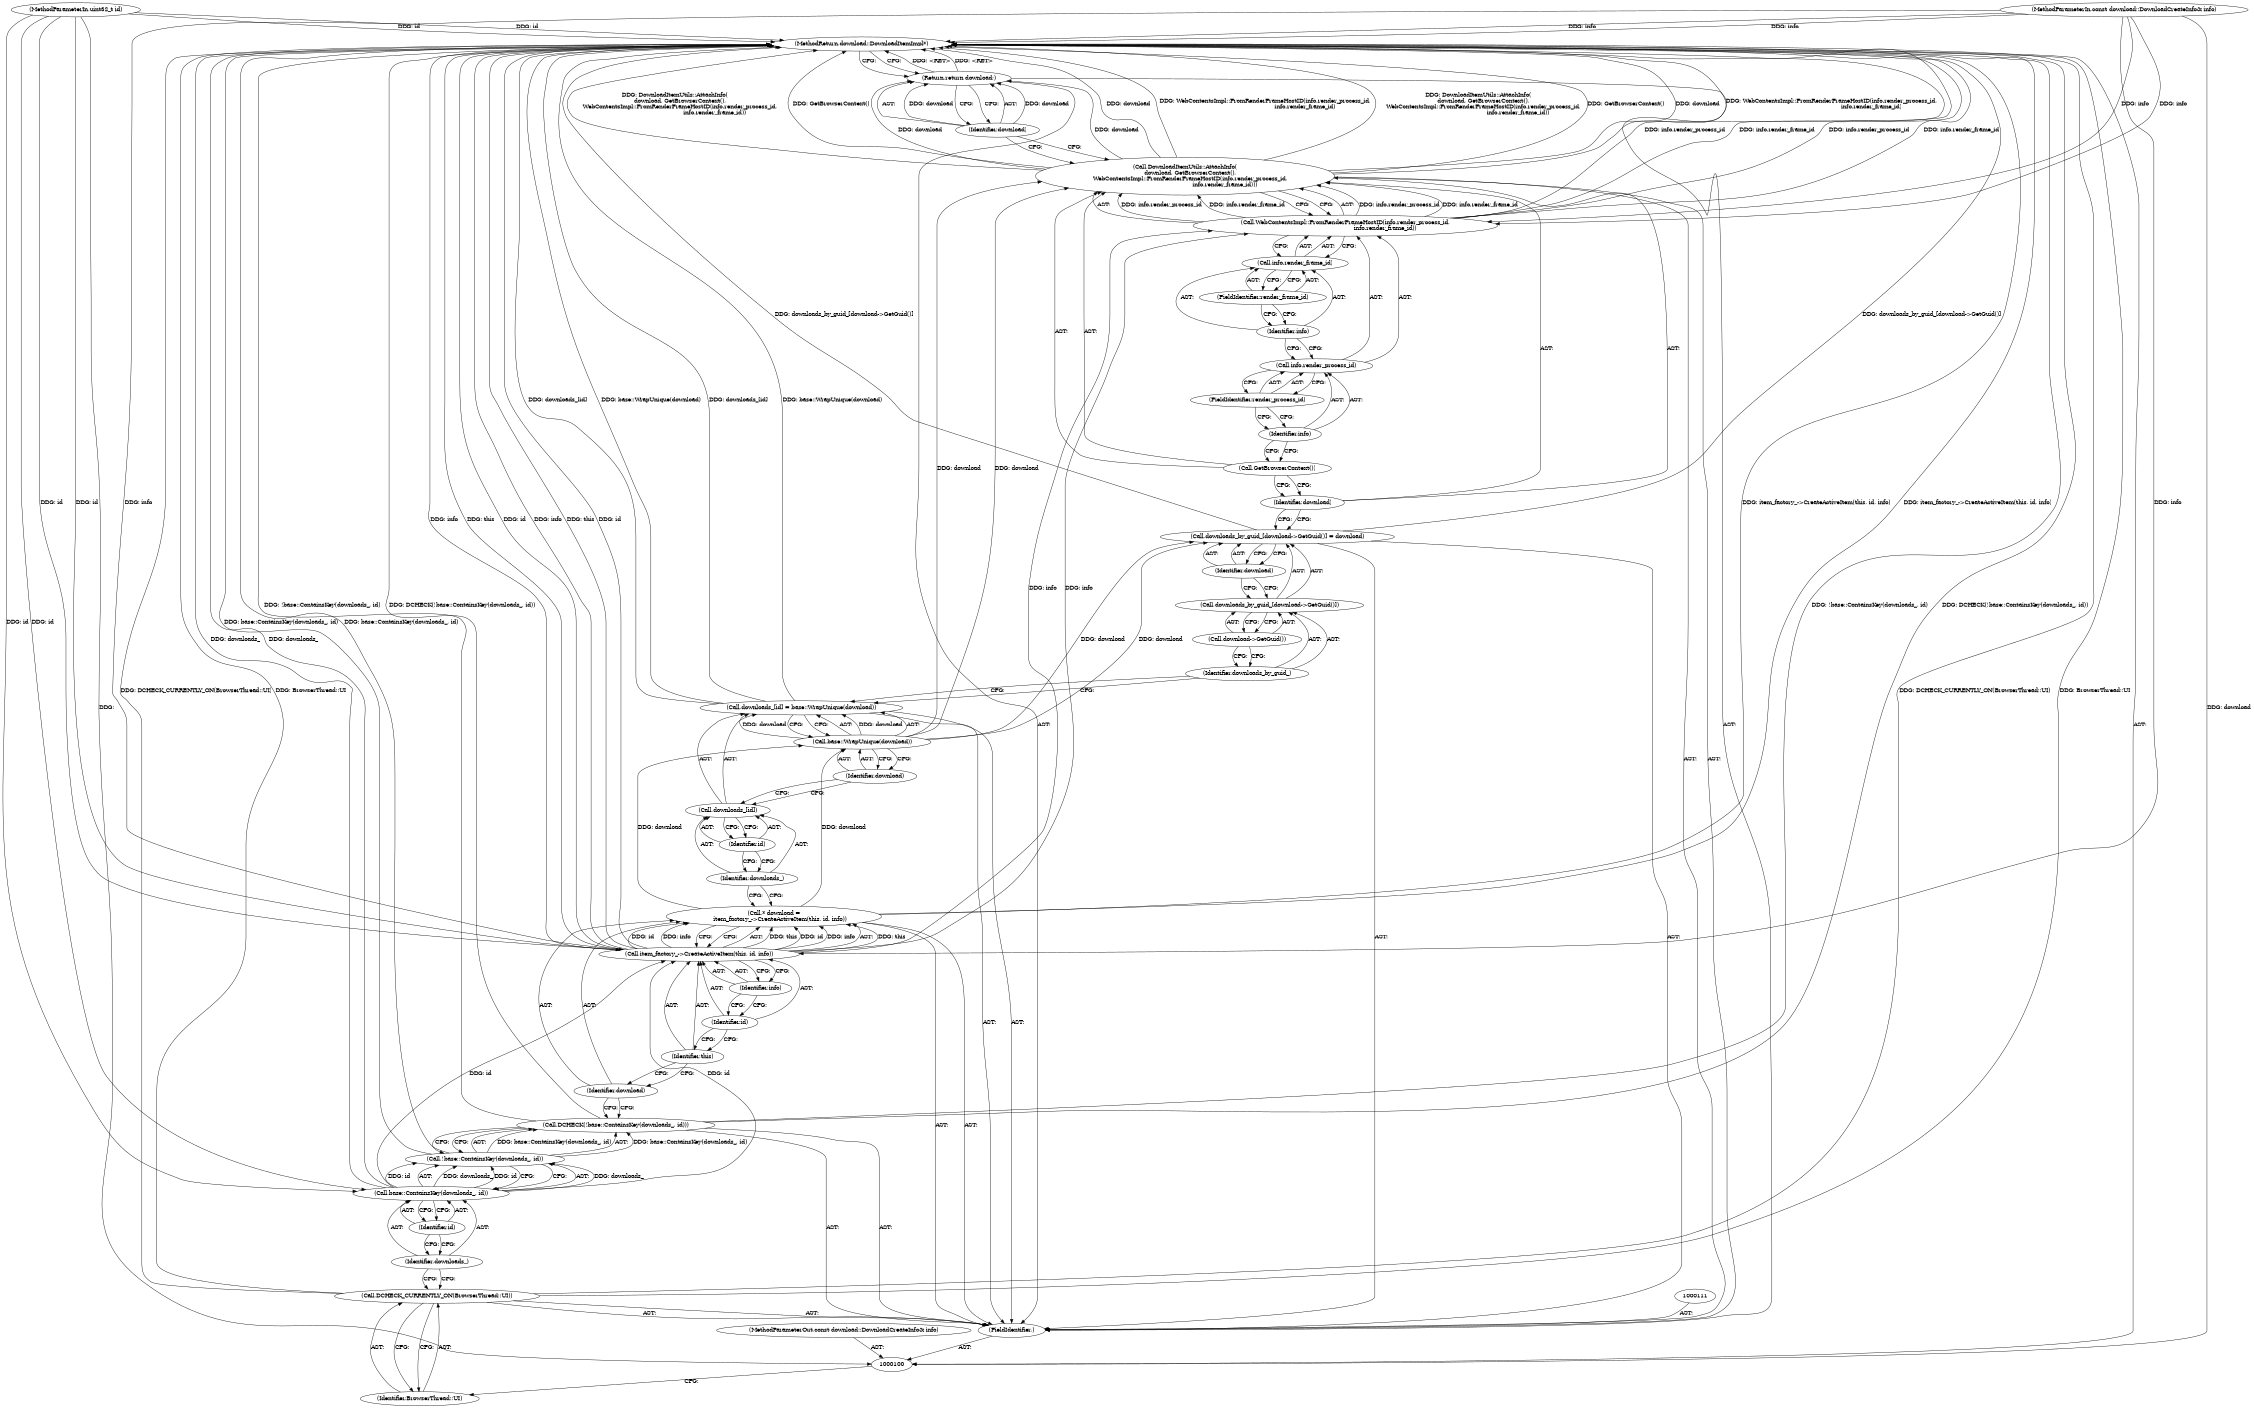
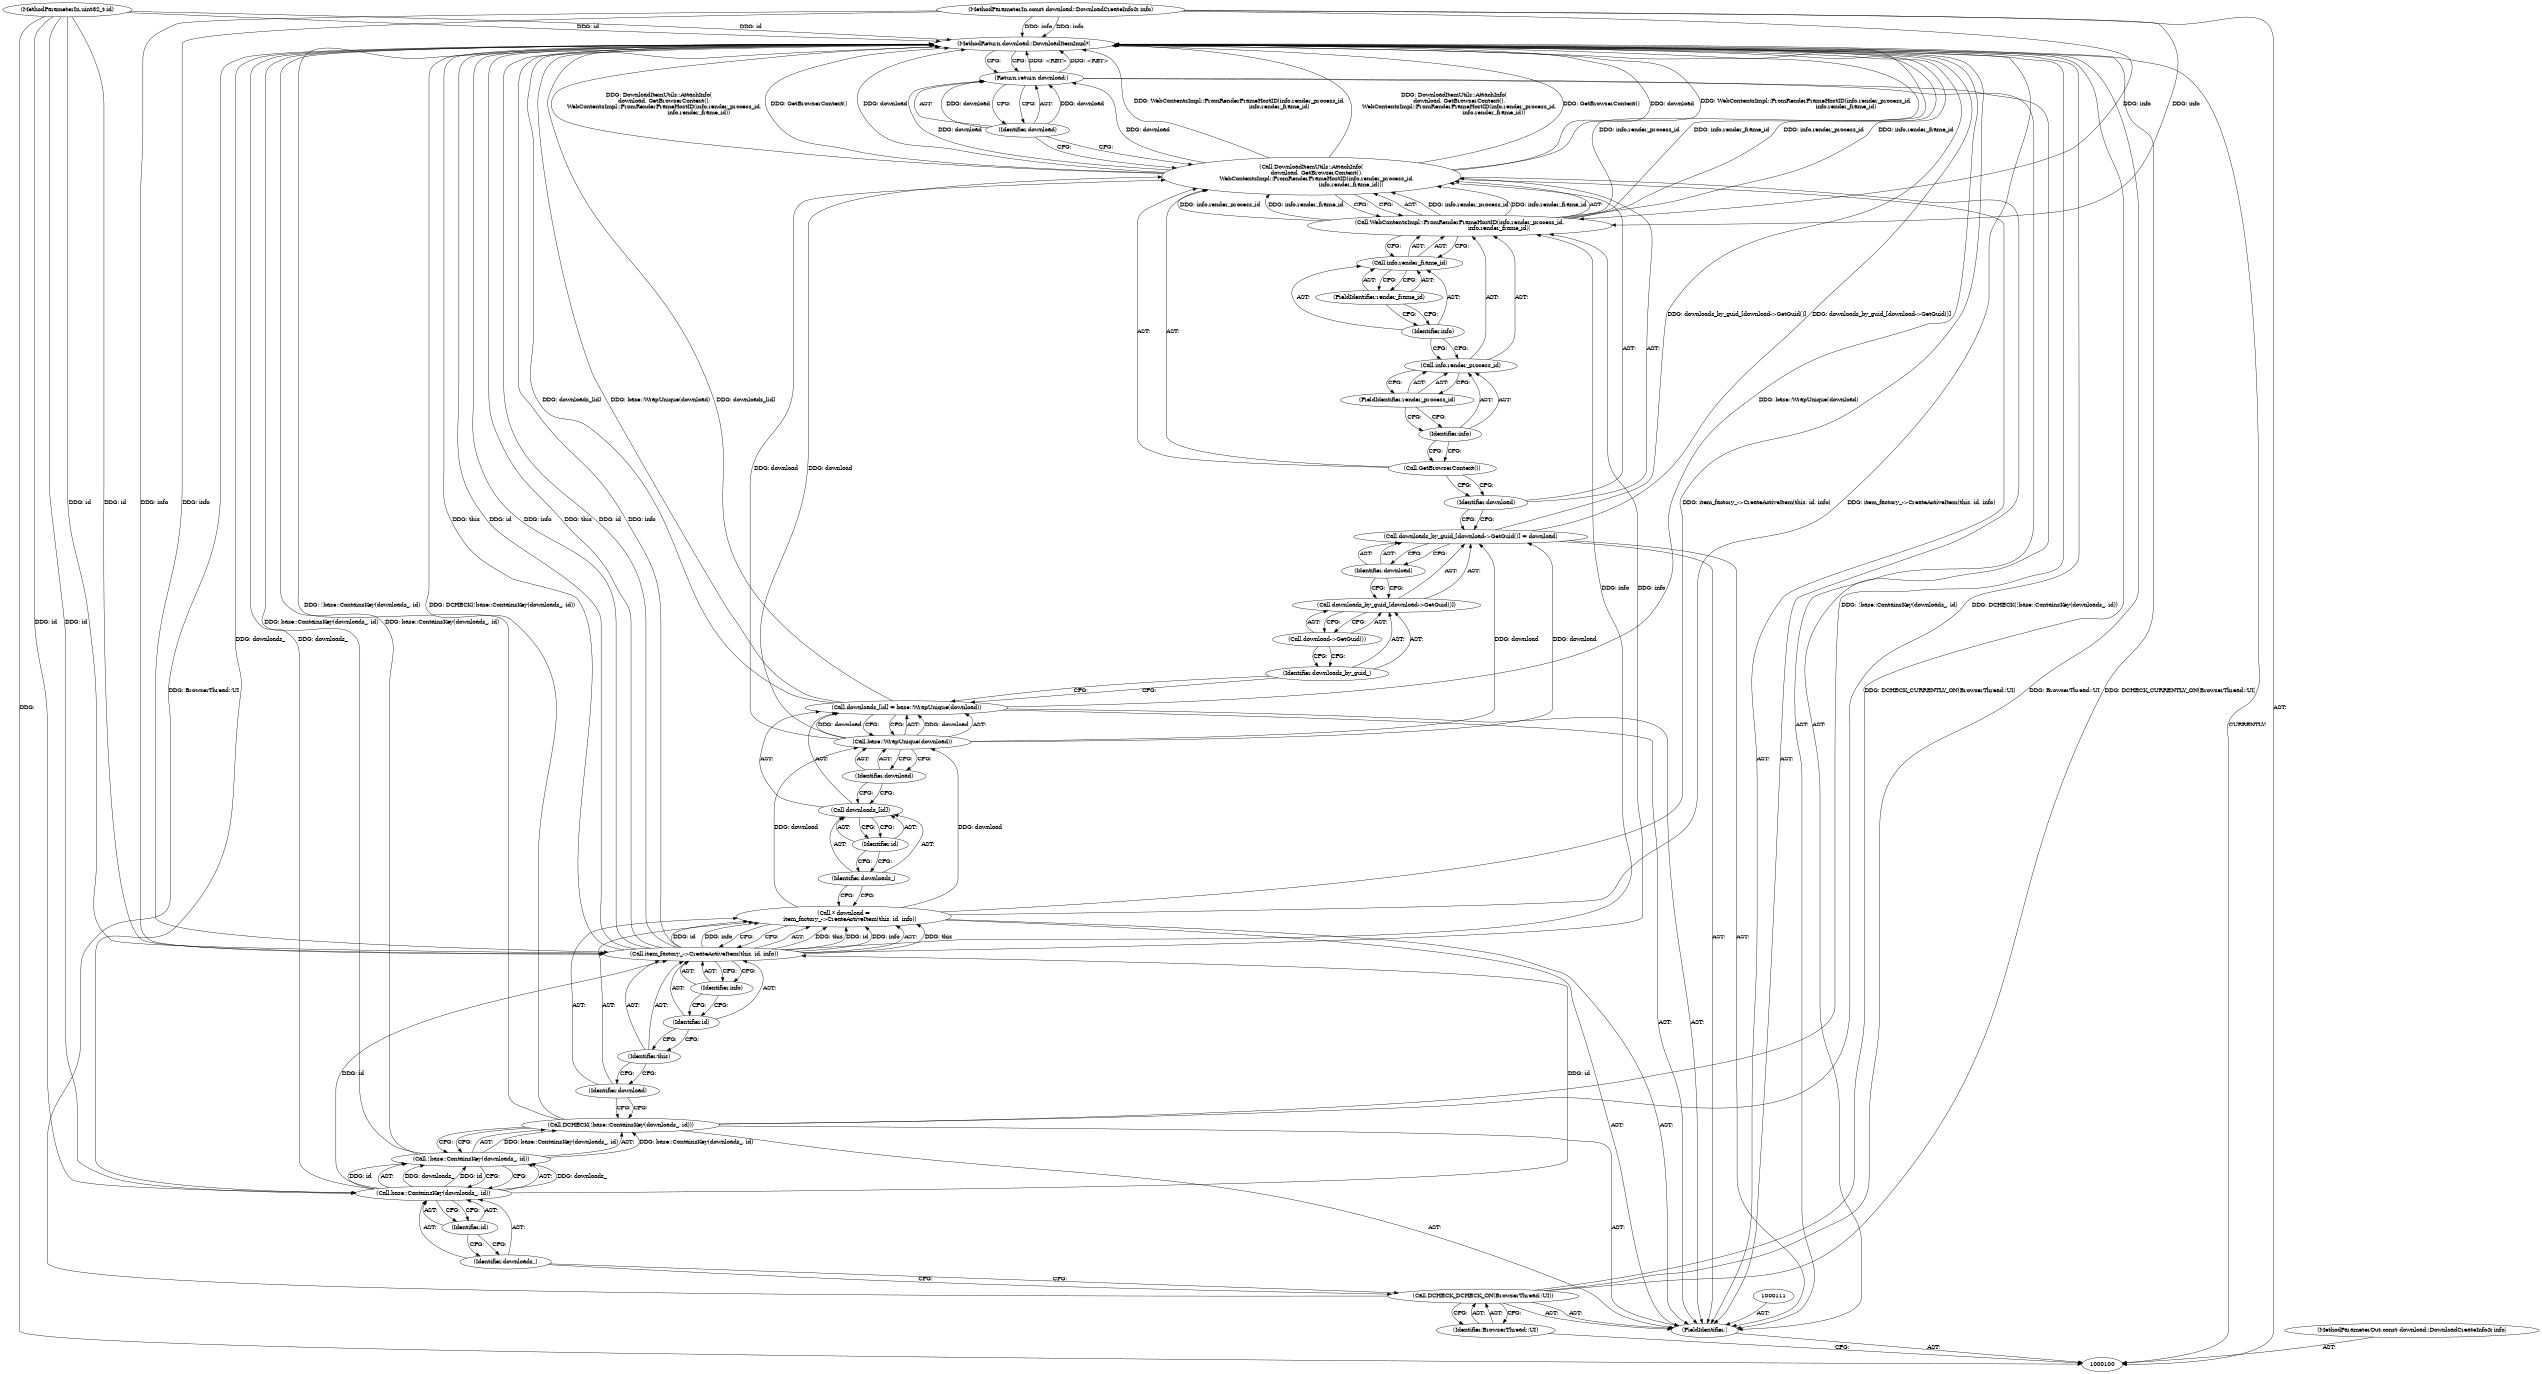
edge "(MethodParameterIn,const download::DownloadCreateInfo& info)" -> "1000100": label "DDG: download" -> "AST: "
edge "(MethodReturn,download::DownloadItemImpl*)" -> "1000100": label "AST: " -> "CURRENTLY: "
node "(Call,DCHECK_CURRENTLY_ON(BrowserThread::UI))": label "(Call,DCHECK_CURRENTLY_ON(BrowserThread::UI))" -> "(Call,DCHECK_DCHECK_ON(BrowserThread::UI))"
edge "1000100" -> "(Identifier,BrowserThread::UI)": reversed
